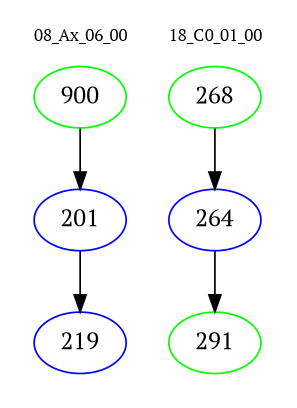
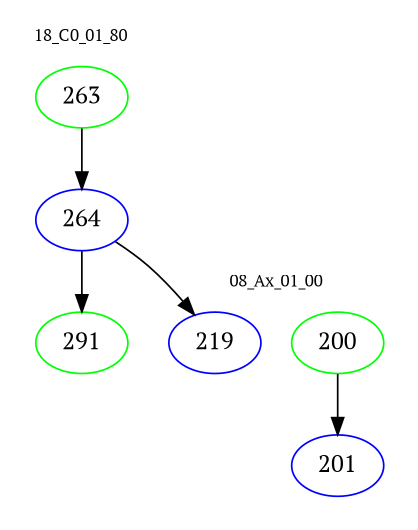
cluster "08_Ax_06_00": label "08_Ax_06_00" -> "08_Ax_01_00"
cluster "18_C0_01_00": label "18_C0_01_00" -> "18_C0_01_80"
node "900": label "900" -> "200"
node "268": label "268" -> "263"
edge "201" -> "219": now "264" -> "219"
